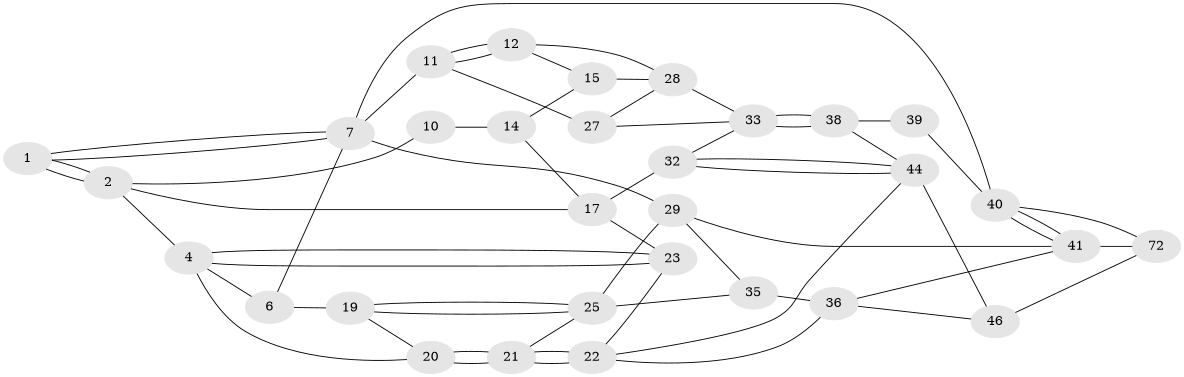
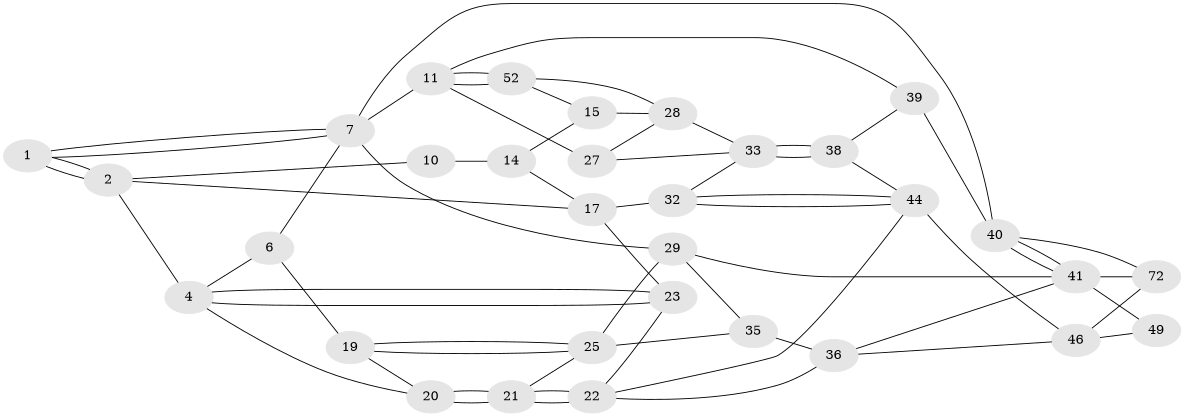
edge "11" -- "39": added
node "12": label "12" -> "52"
node "49": added
